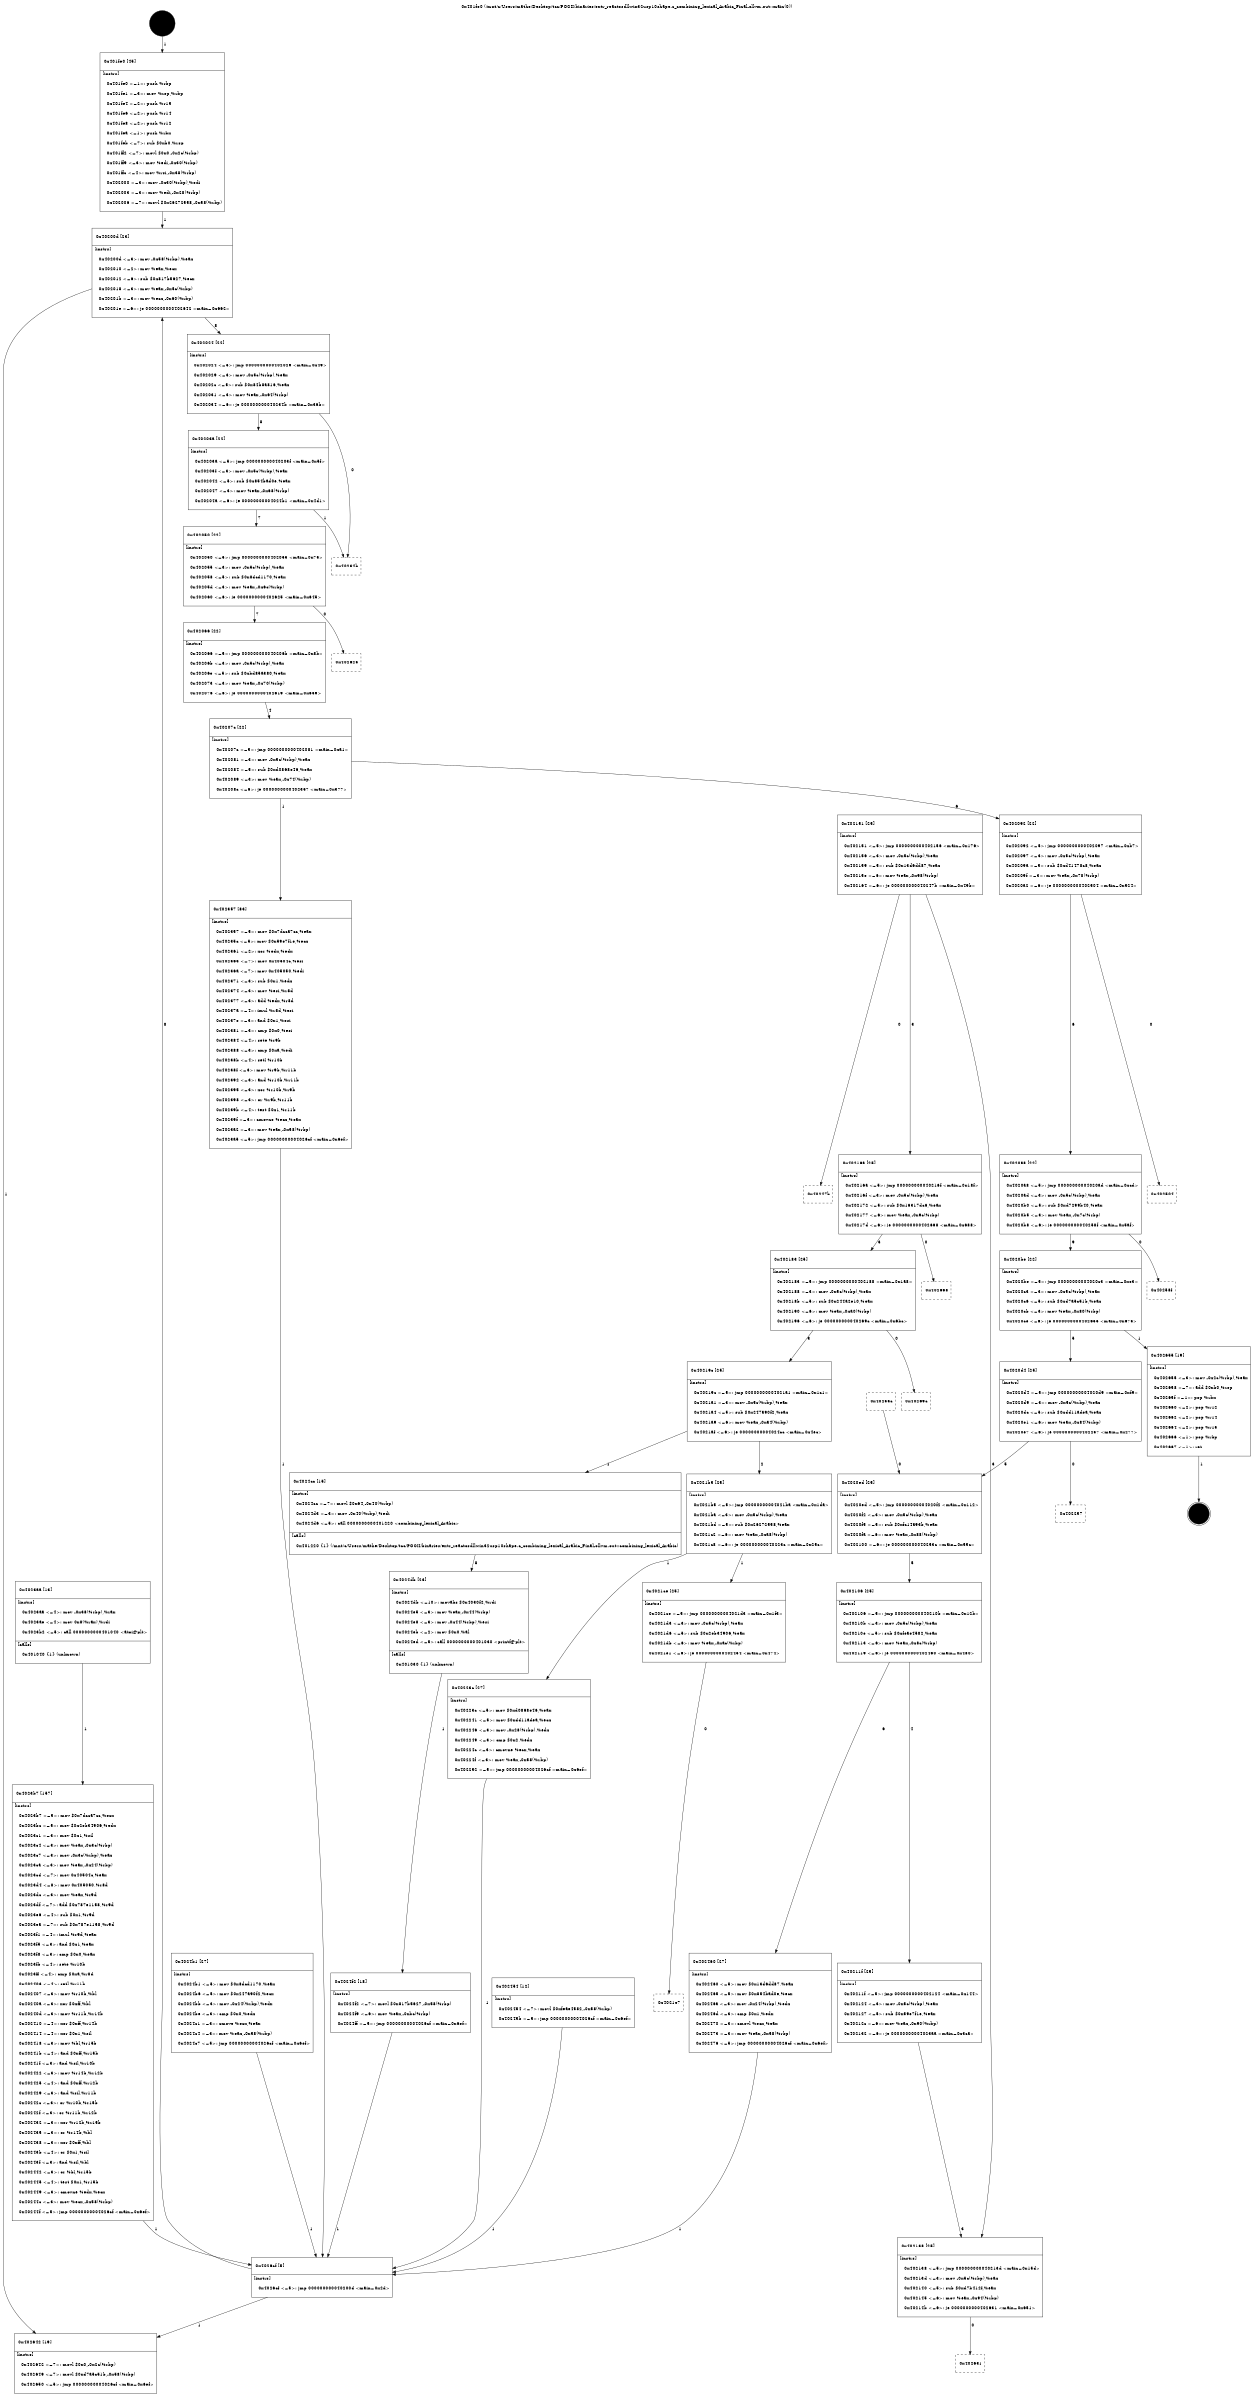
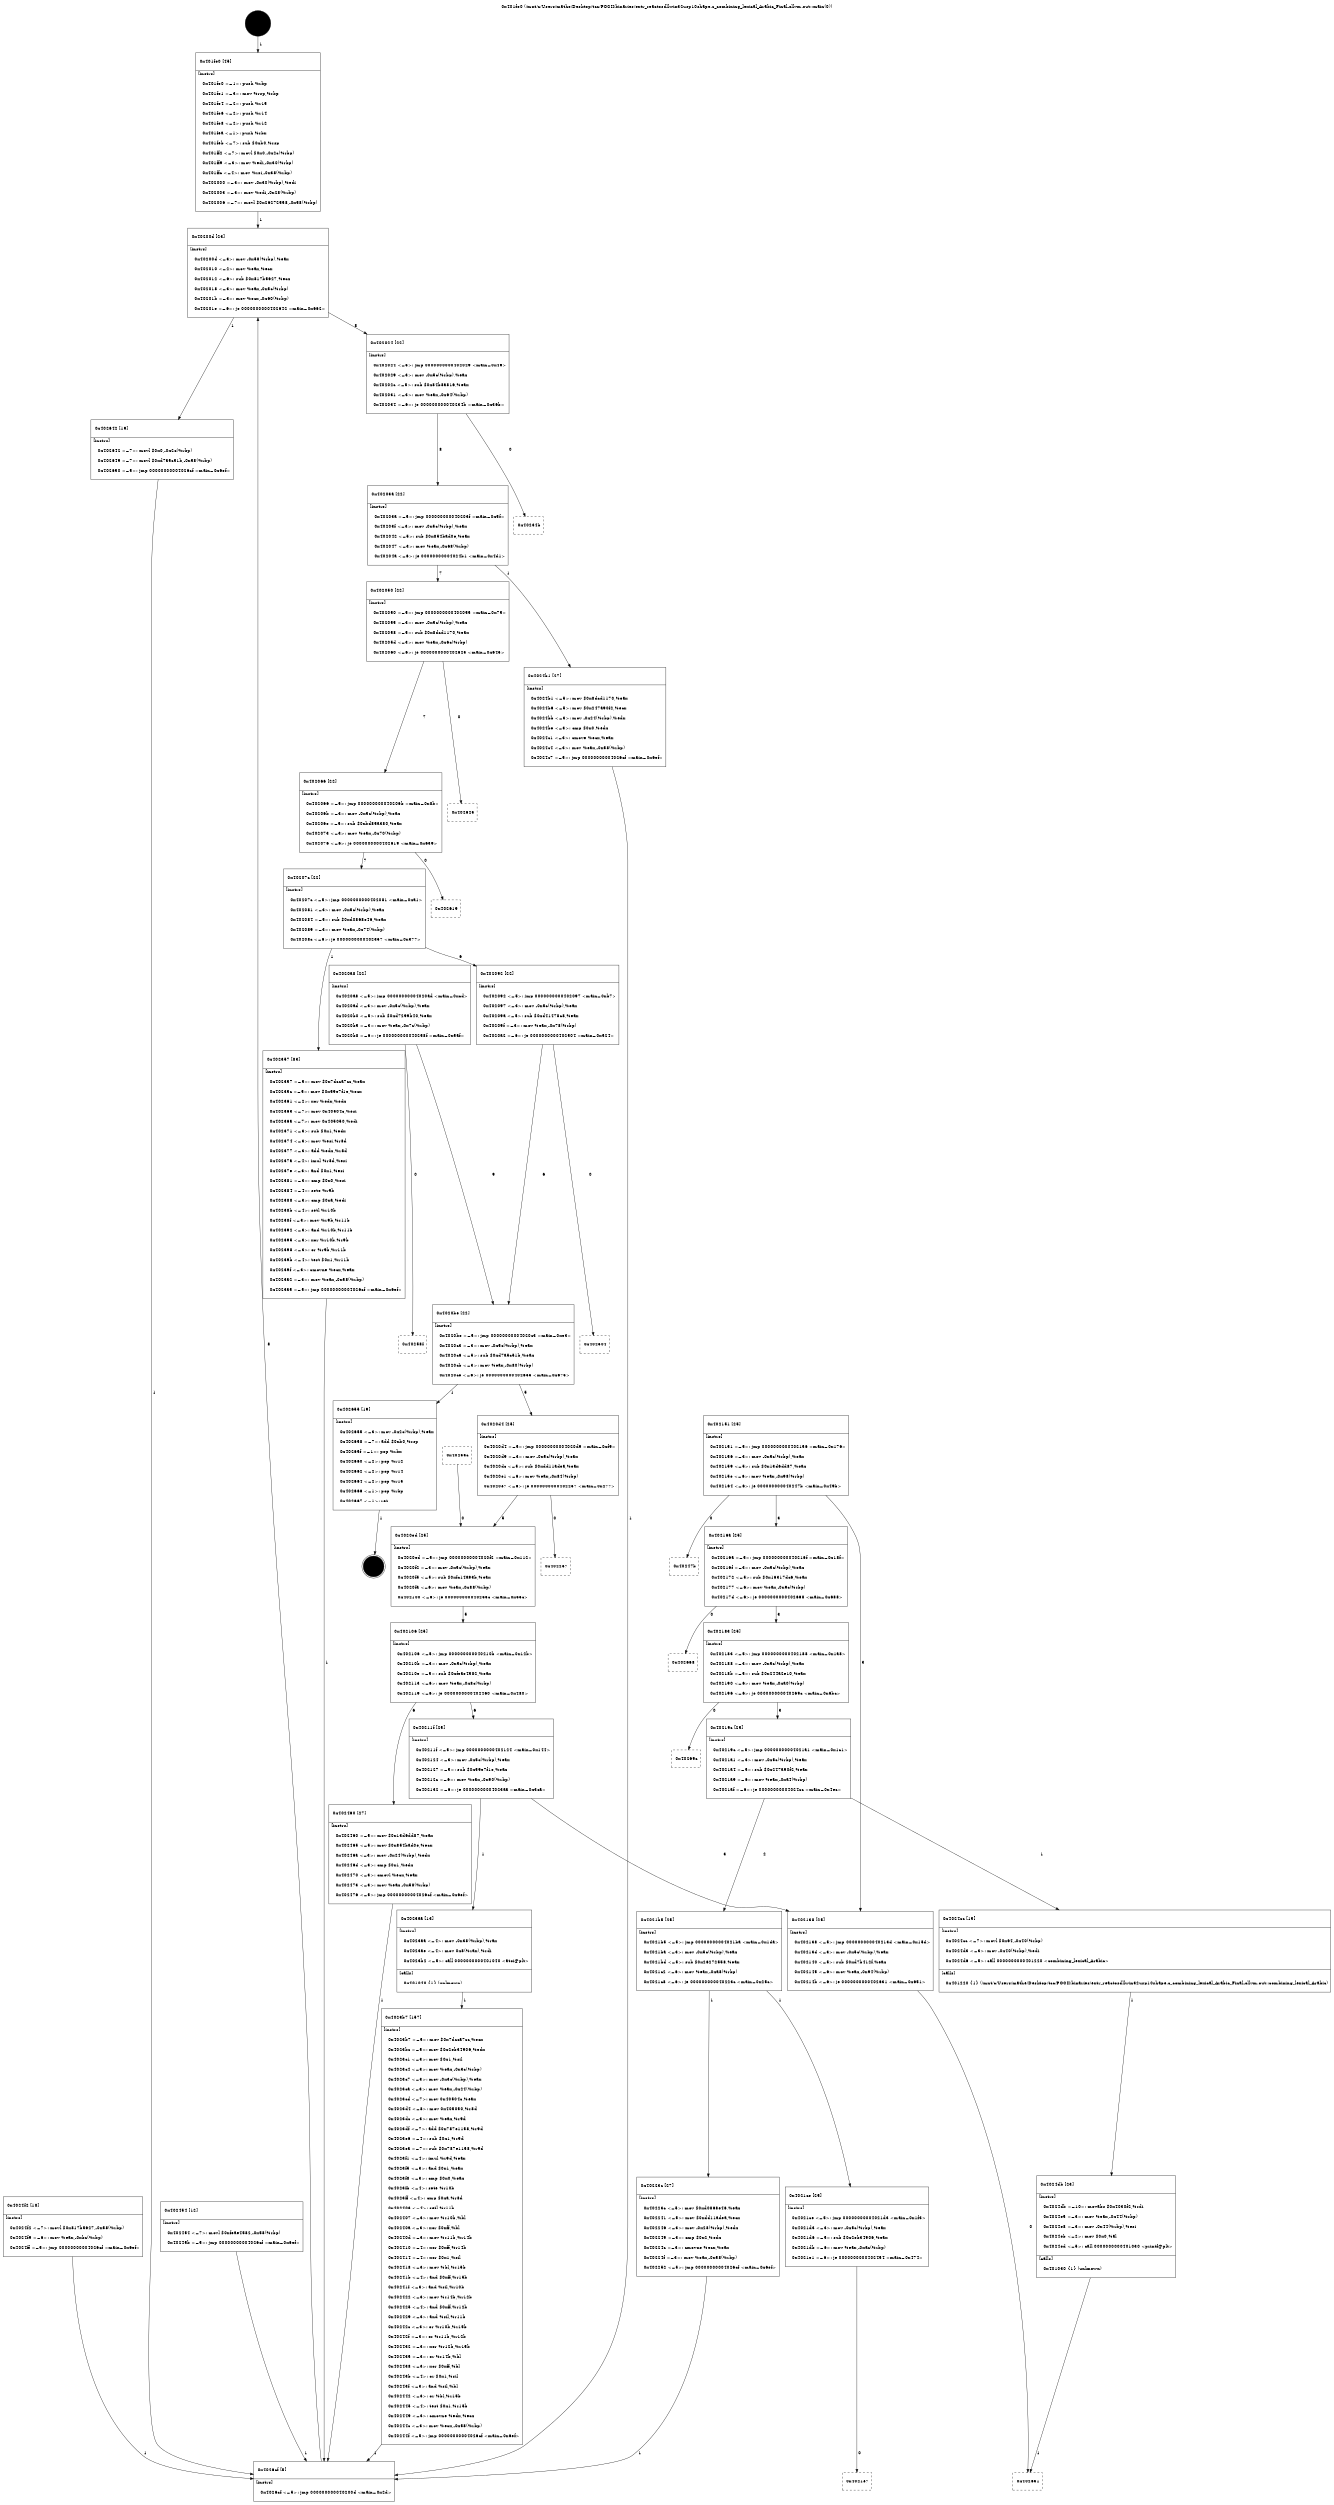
edge "0x40203a [22]" -> "0x40234b": now "0x40203a [22]" -> "0x4024b1 [27]"
edge "0x402066 [22]" -> "0x40207c [22]": label " 4" -> " 7"
node "0x402619": added
edge "0x402092 [22]" -> "0x4020a8 [22]": now "0x402092 [22]" -> "0x4020be [22]"
edge "0x4024cc [15]" -> "0x4024db [23]": label " 8" -> " 1"
edge "0x402106 [25]" -> "0x40211f [25]": label " 4" -> " 6"
edge "0x4024db [23]" -> "0x4024f2 [18]": now "0x4024db [23]" -> "0x402631"
edge "0x40211f [25]" -> "0x4023aa [13]": added, label "1"
edge "0x4026cf [5]" -> "0x402642 [19]": reversed
